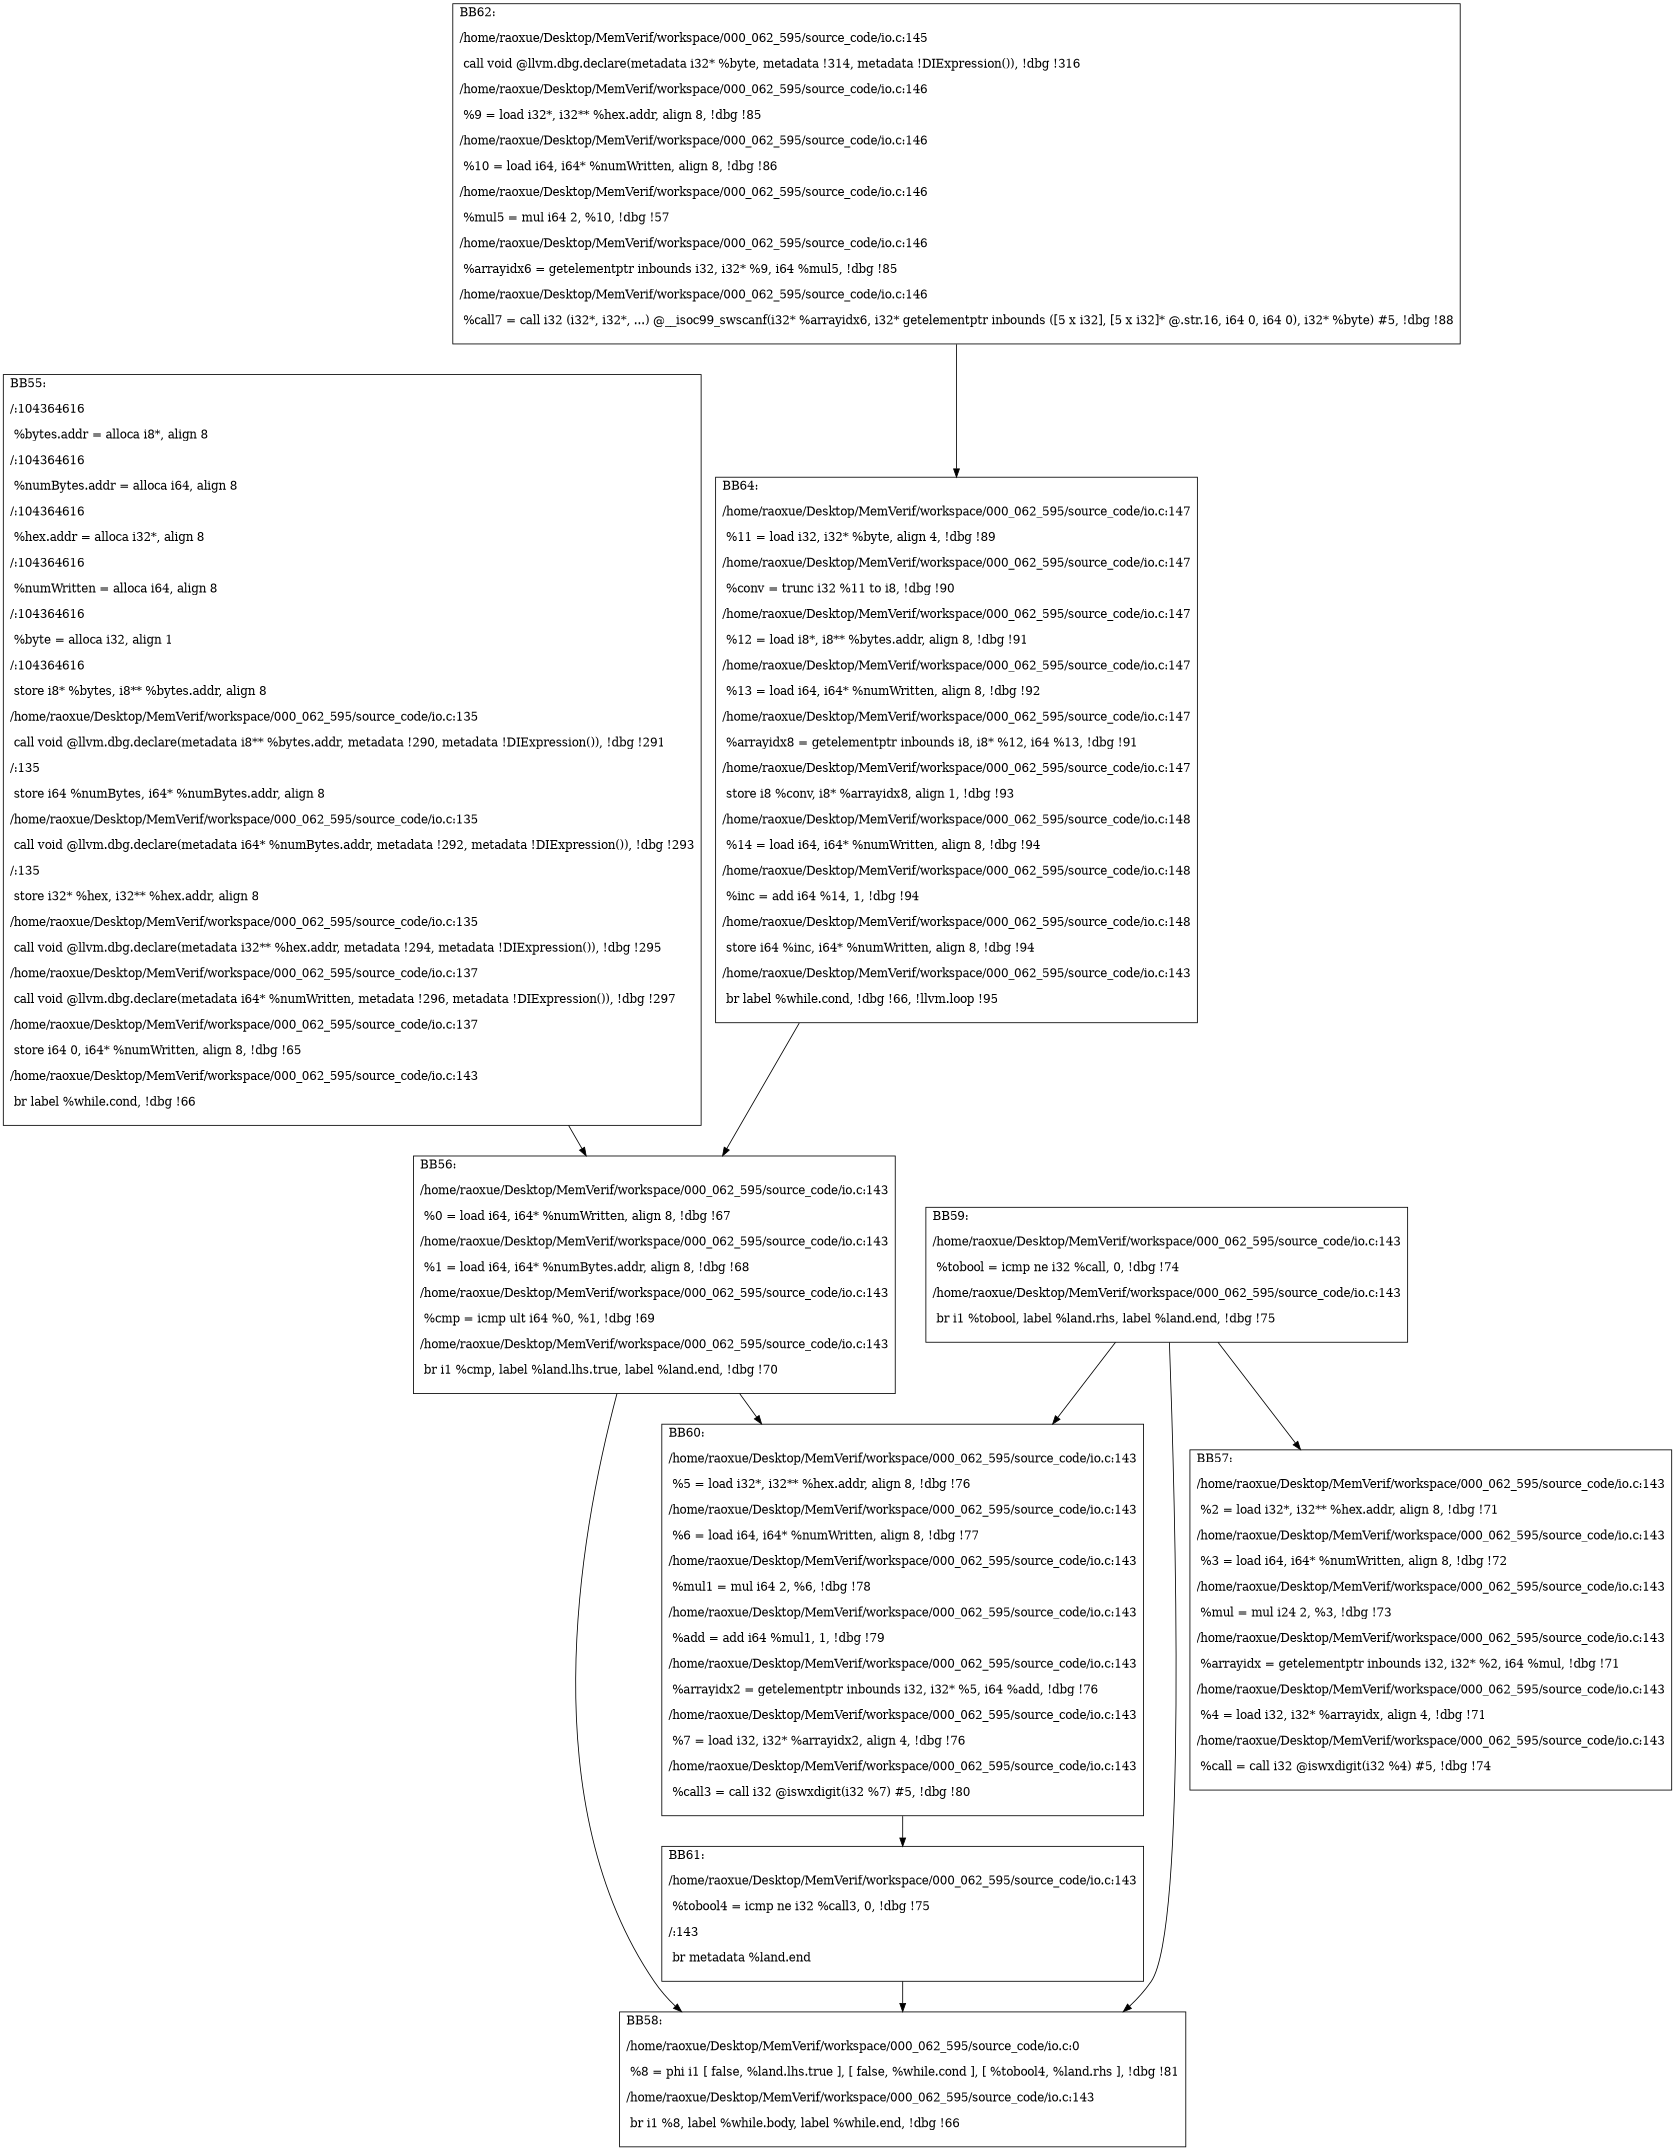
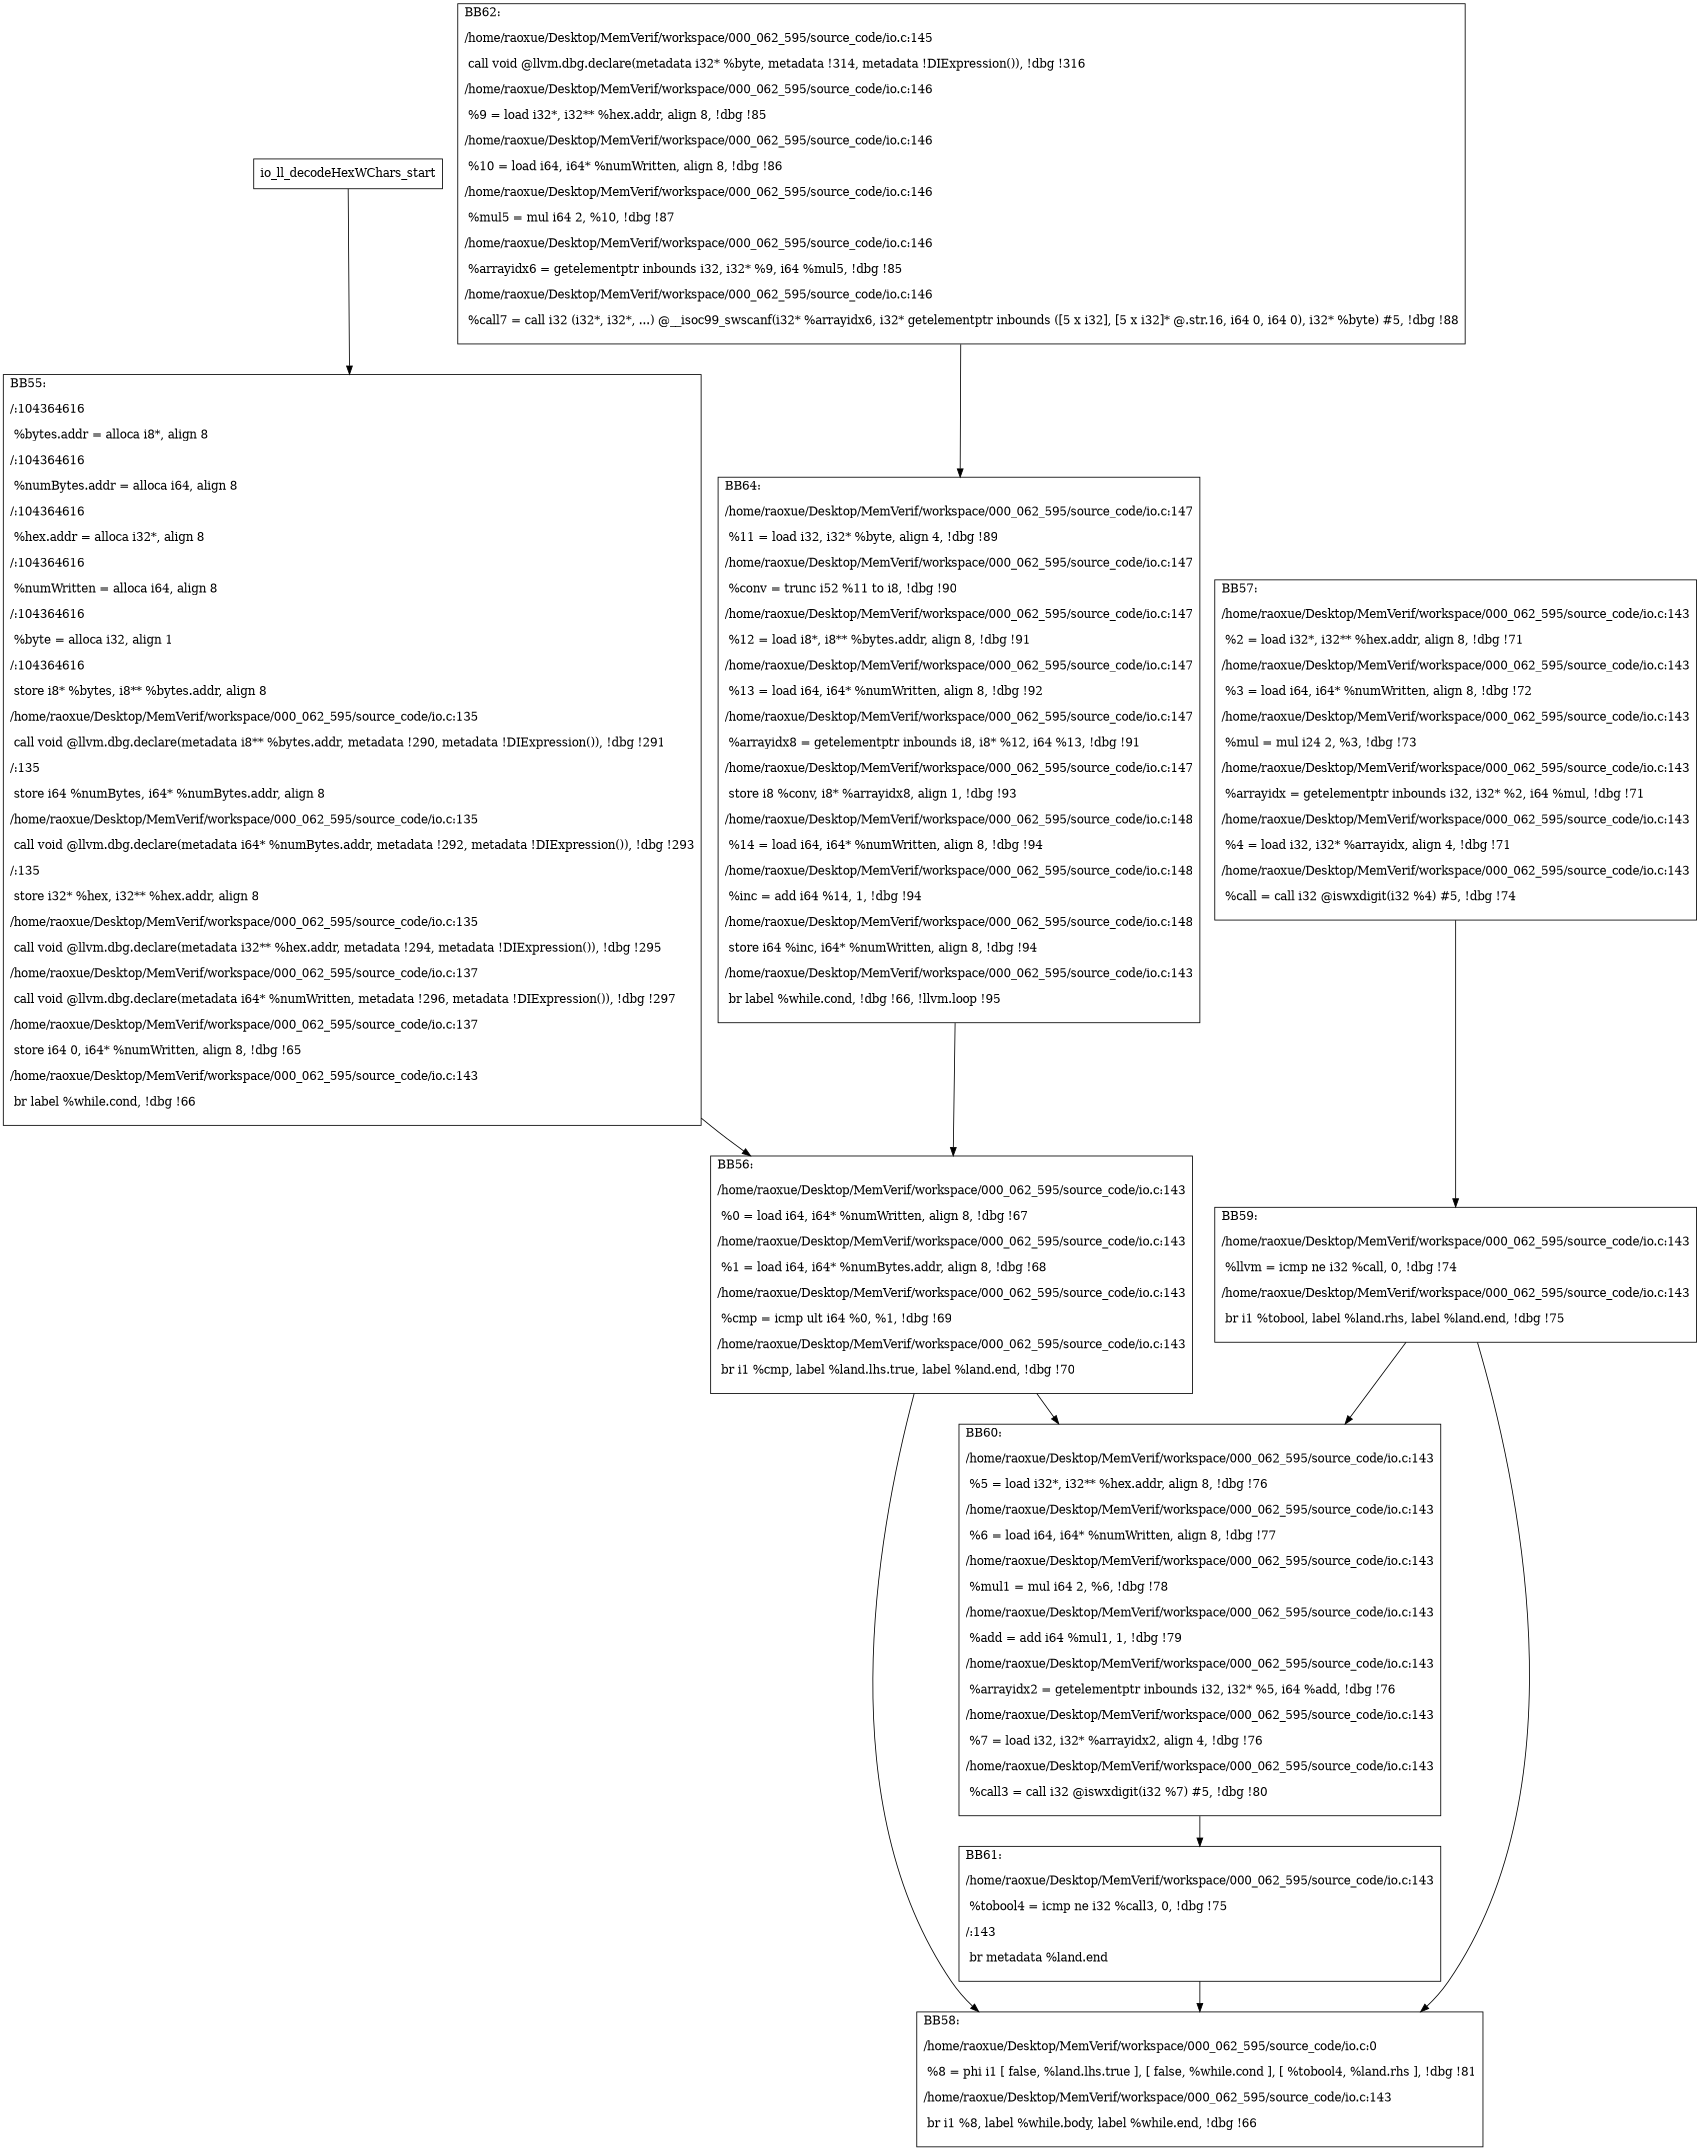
node "io_ll_decodeHexWChars_start": added
node "BB62:": text "%mul5 = mul i64 2, %10, !dbg !57" -> "%mul5 = mul i64 2, %10, !dbg !87"
node "BB64:": text "%conv = trunc i32 %11 to i8, !dbg !90" -> "%conv = trunc i52 %11 to i8, !dbg !90"
node "BB59:": text "%tobool = icmp ne i32 %call, 0, !dbg !74" -> "%llvm = icmp ne i32 %call, 0, !dbg !74"
edge "BB59:" -> "BB57:": reversed
